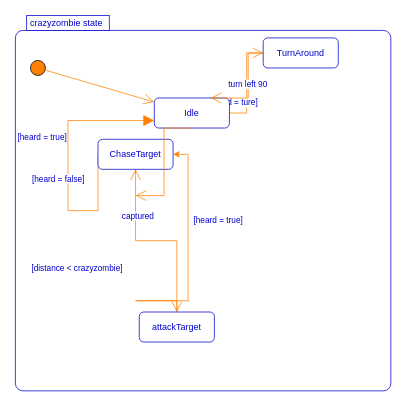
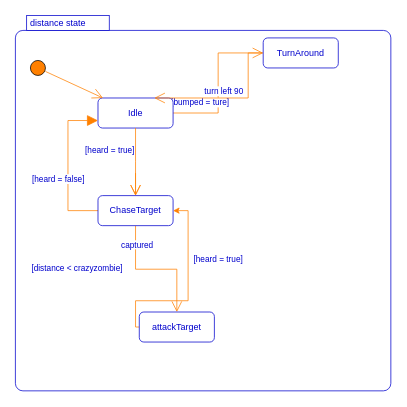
node "crazyzombie state": label "crazyzombie state" -> "distance state"
node "Idle": moved (192, 113) -> (135, 113)
node "ChaseTarget": moved (135, 154) -> (135, 210)
